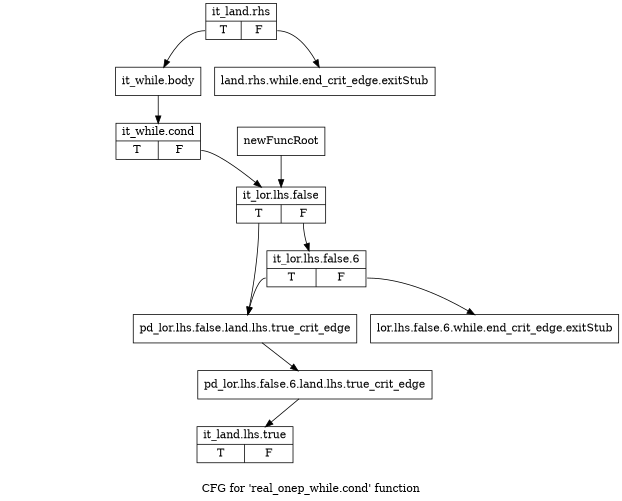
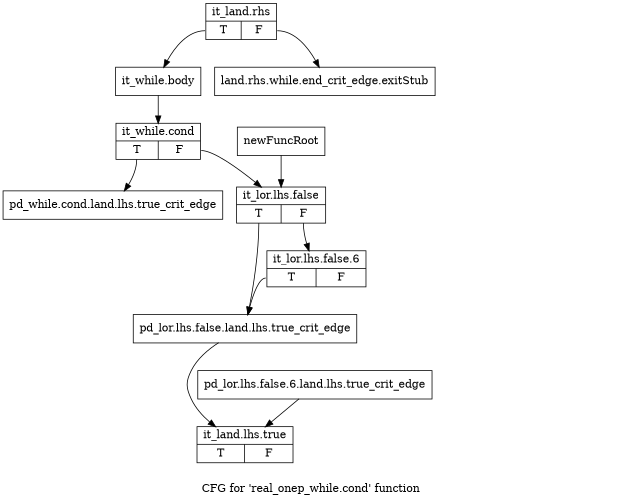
node "pd_while.cond.land.lhs.true_crit_edge": added
node "lor.lhs.false.6.while.end_crit_edge.exitStub": removed
edge "pd_lor.lhs.false.land.lhs.true_crit_edge" -> "pd_lor.lhs.false.6.land.lhs.true_crit_edge": now "pd_lor.lhs.false.land.lhs.true_crit_edge" -> "it_land.lhs.true"
